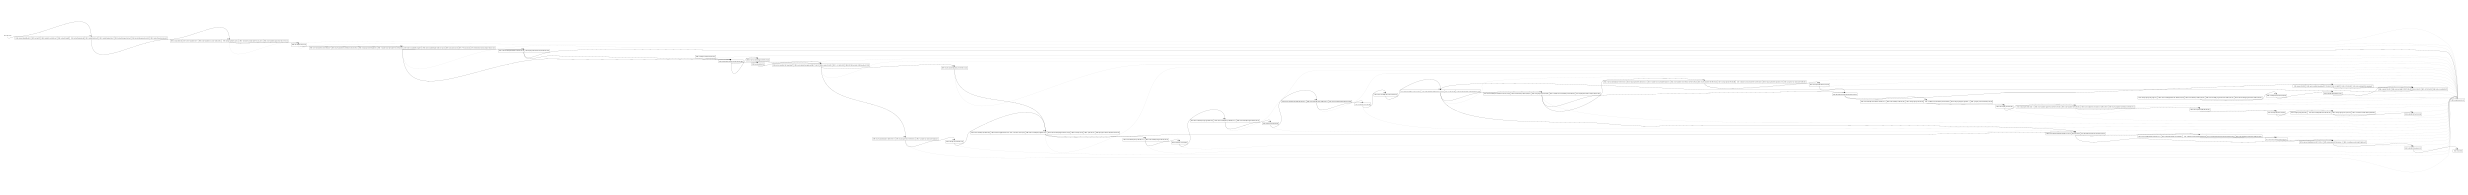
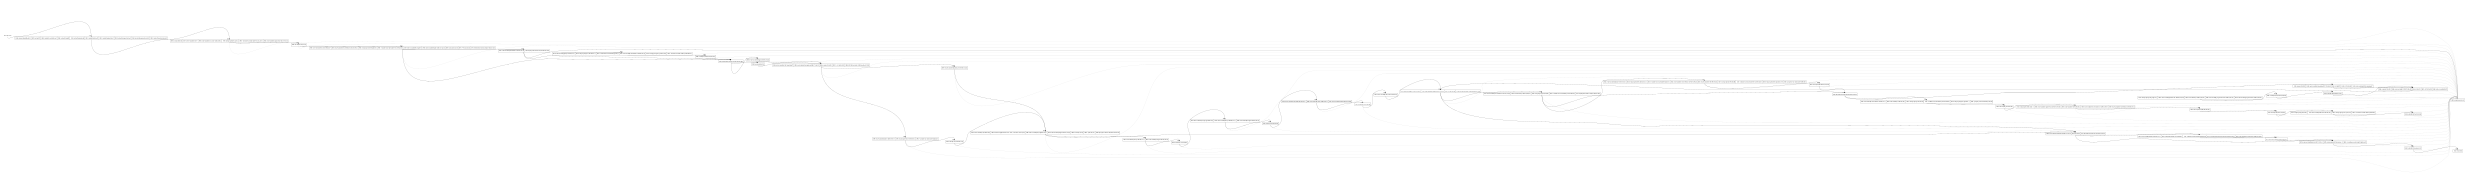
node "2974: read-variable['jQuery-1265:49',v13,-]": added
